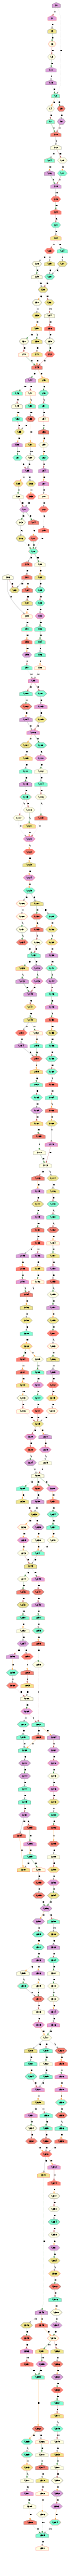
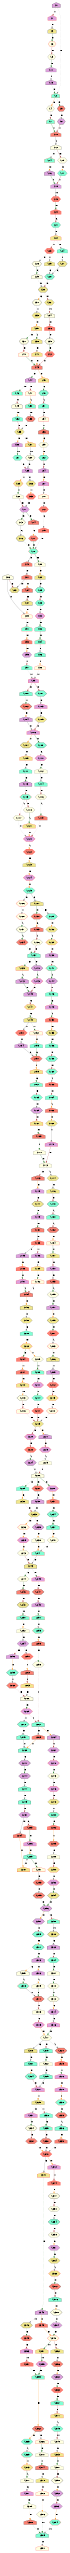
edge "S53" -> "S57": now "S55" -> "S57"
edge "S289" -> "S287": reversed
